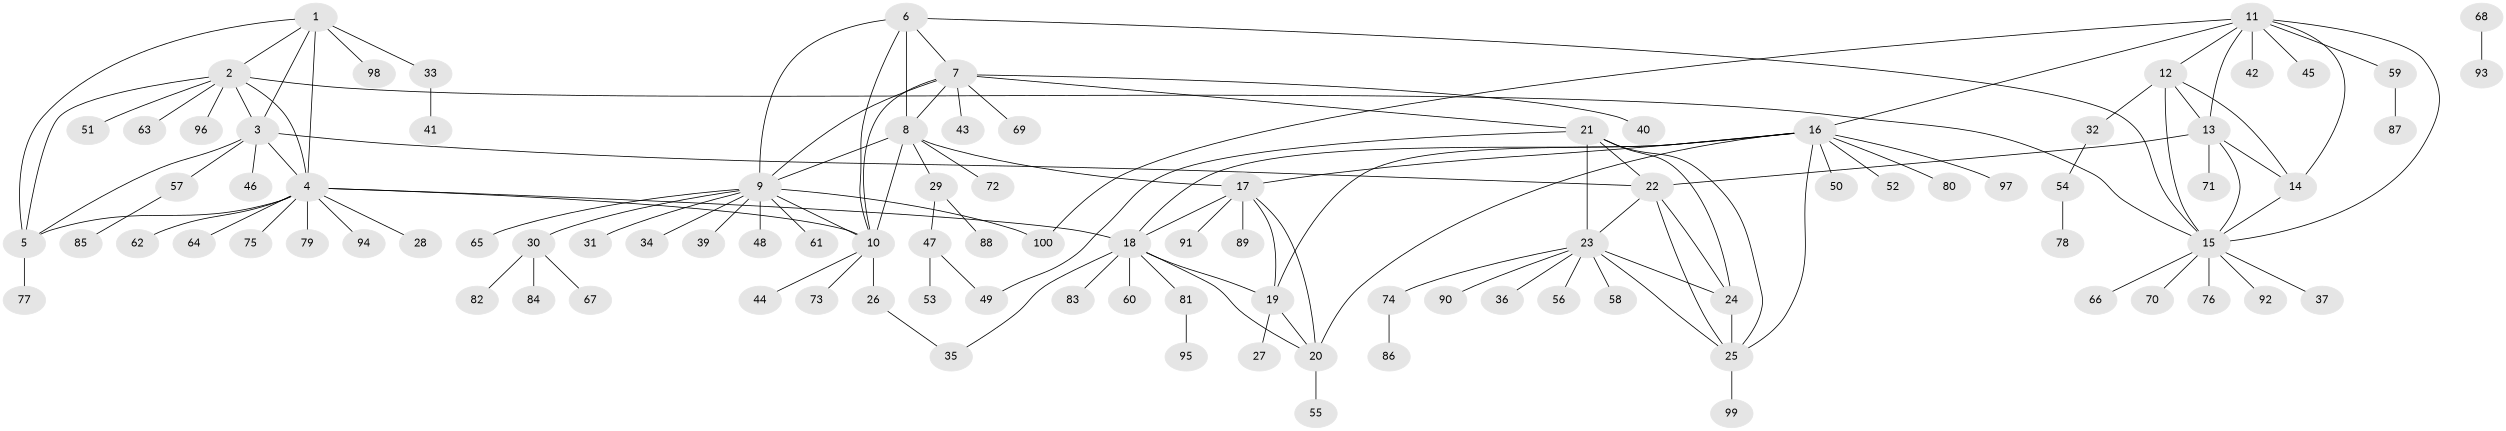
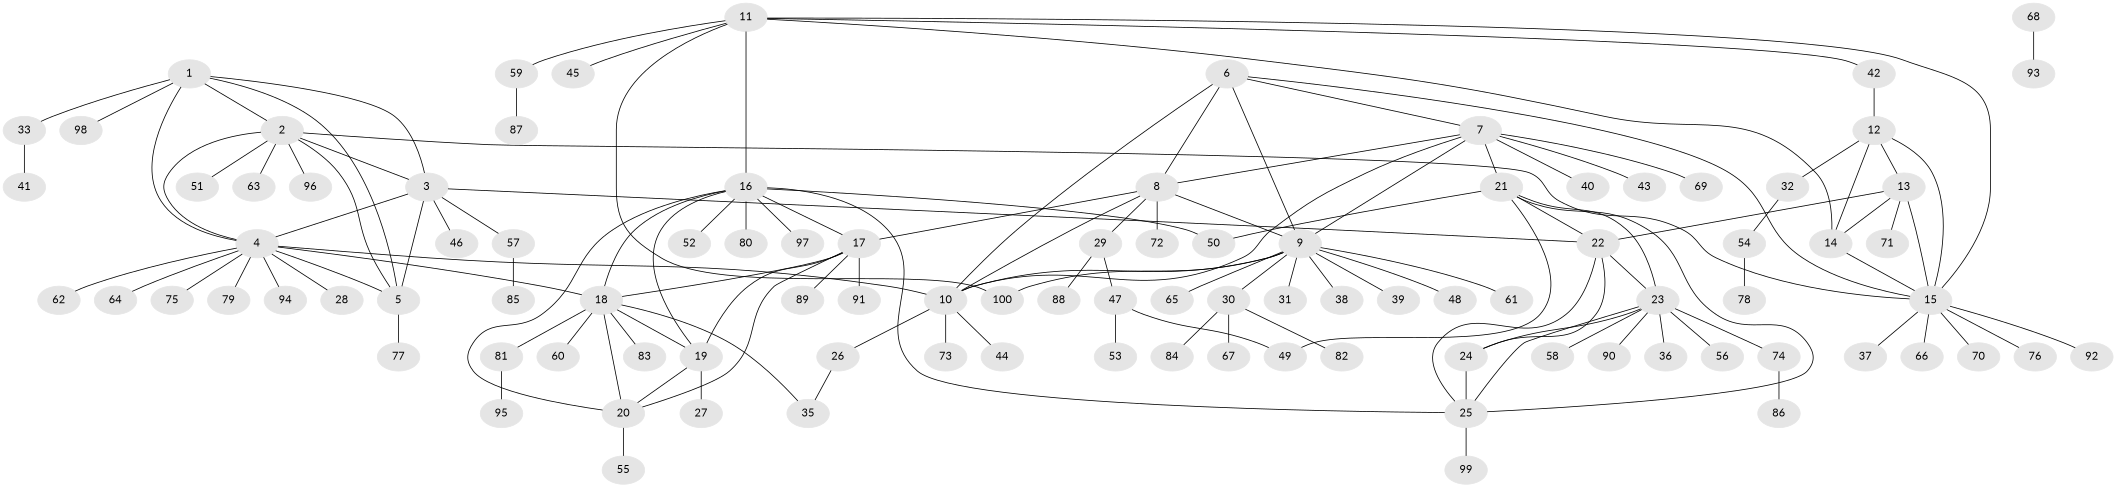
edge "11" -- "12": now "42" -- "12"
edge "11" -- "13": removed
edge "21" -- "24": now "21" -- "50"
node "34": label "34" -> "38"
